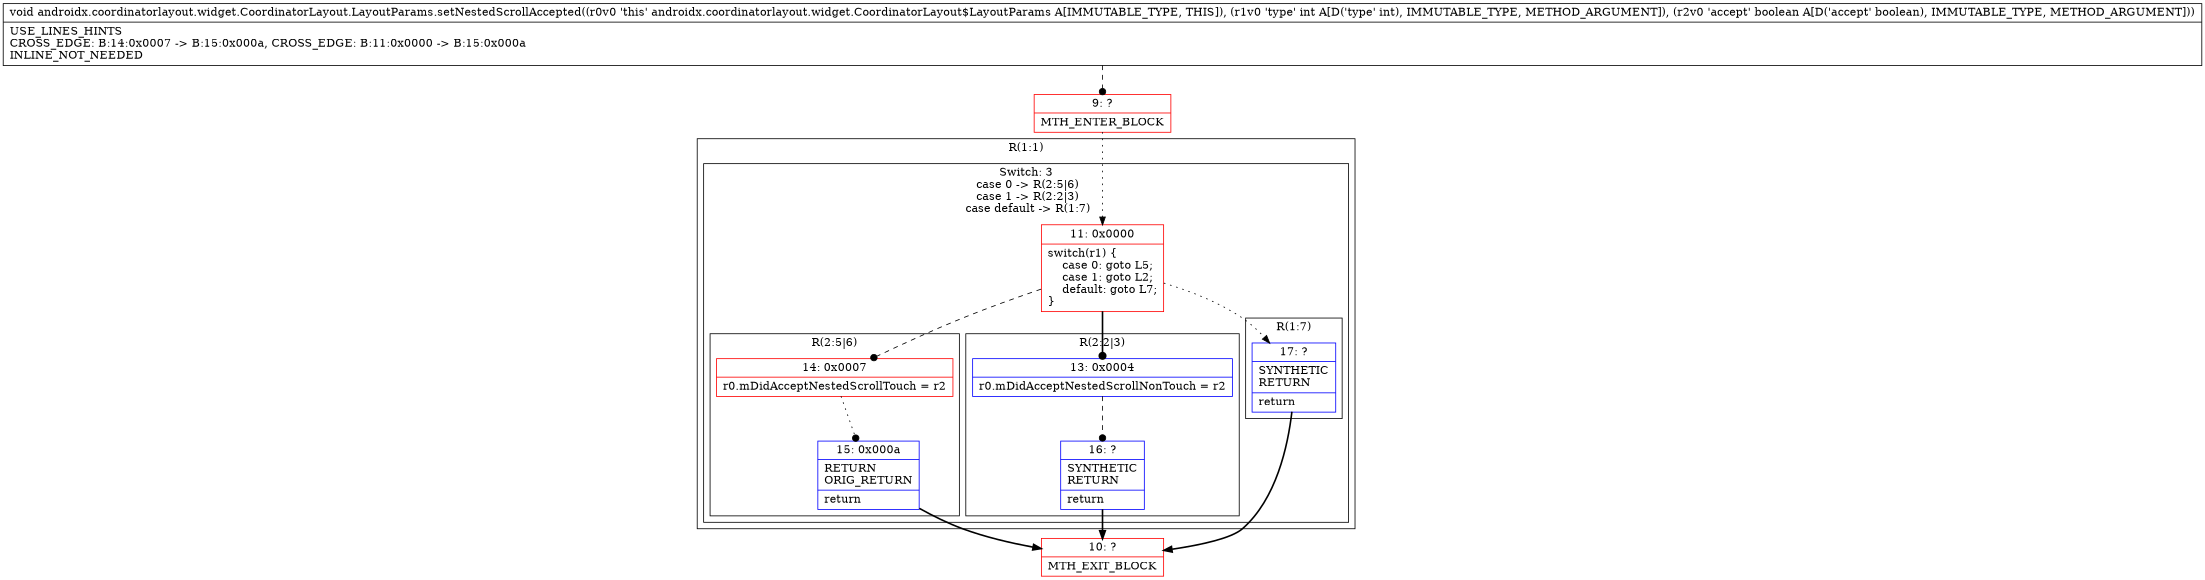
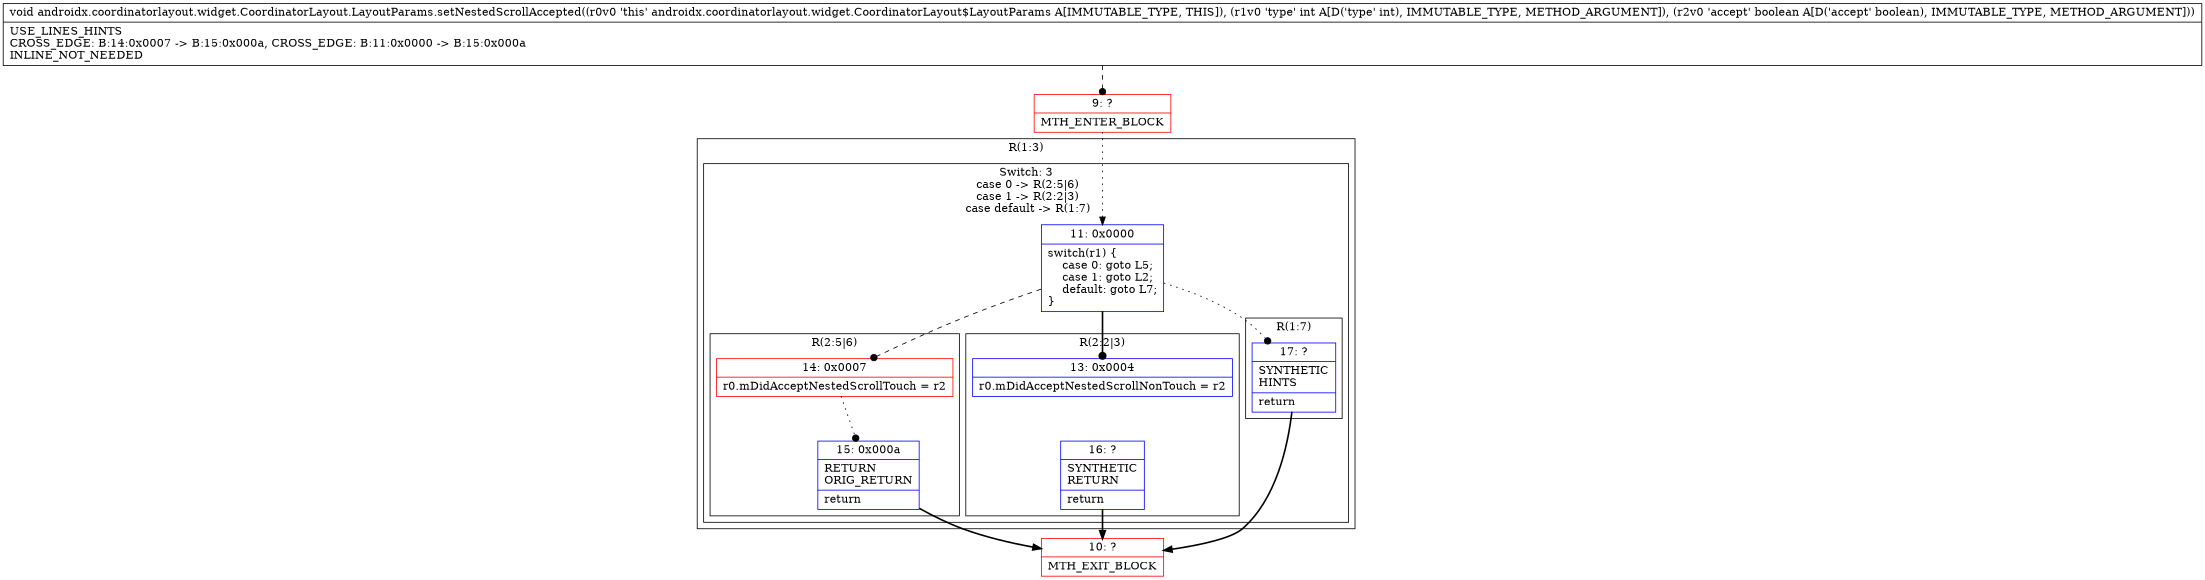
cluster "R(1:1)": label "R(1:1)" -> "R(1:3)"
node "11: 0x0000": color red -> blue
edge "11: 0x0000" -> "17: ?": arrowhead normal -> dot
node "17: ?": text "RETURN" -> "HINTS"
edge "13: 0x0004" -> "16: ?": removed
